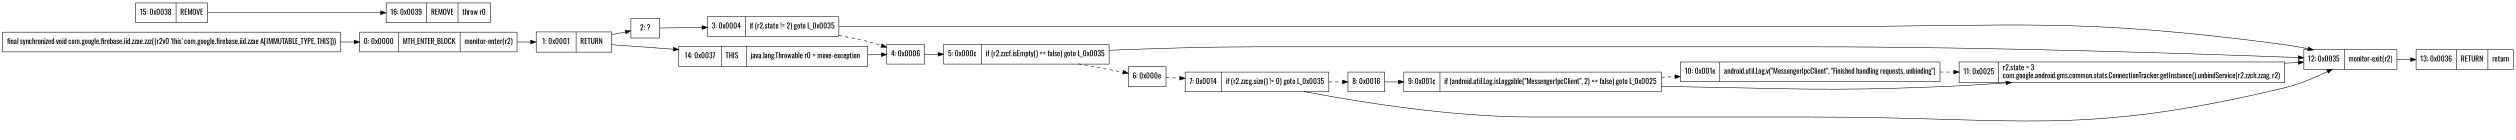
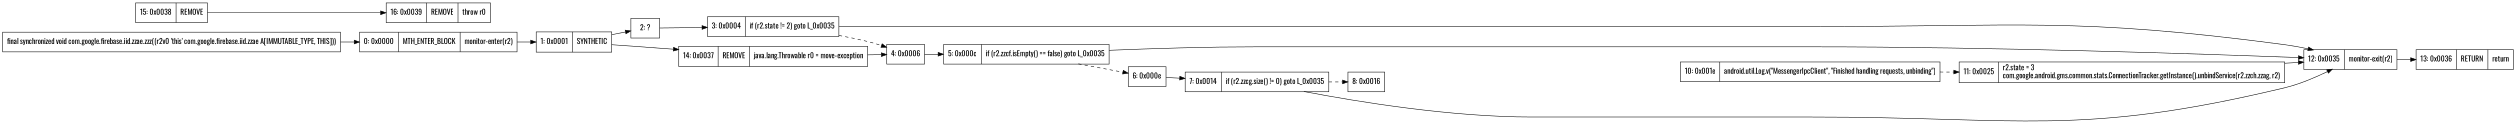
node "1: 0x0001": text "RETURN" -> "SYNTHETIC"
node "14: 0x0037": text "THIS" -> "REMOVE"
edge "6: 0x000e" -> "7: 0x0014": style dashed -> solid
node "9: 0x001c": removed
